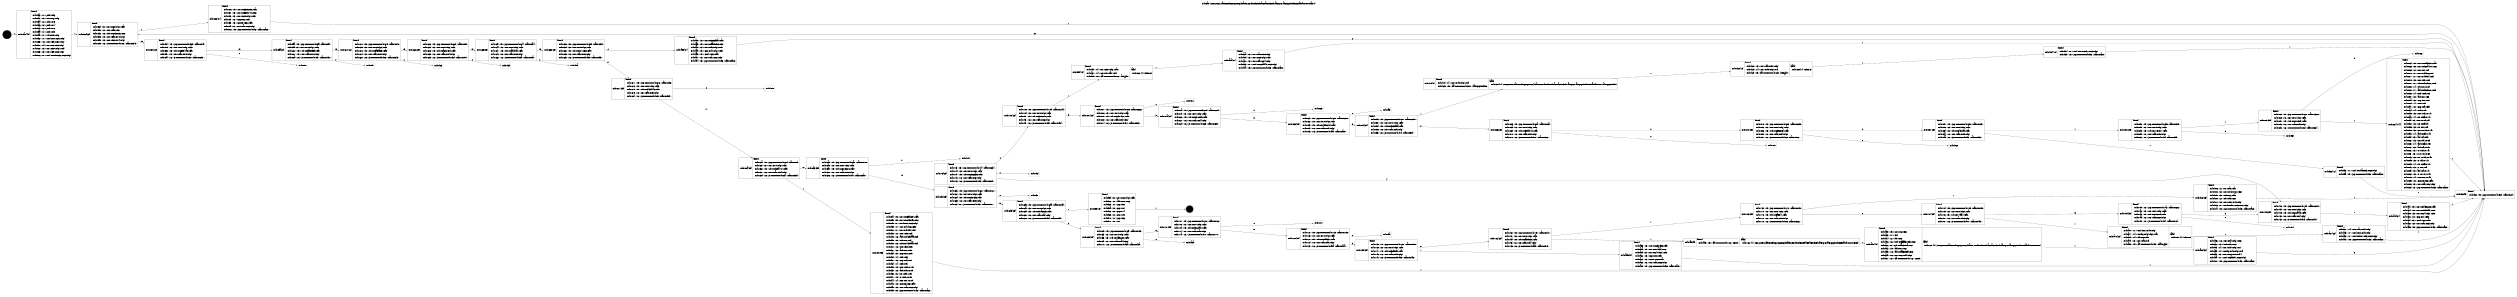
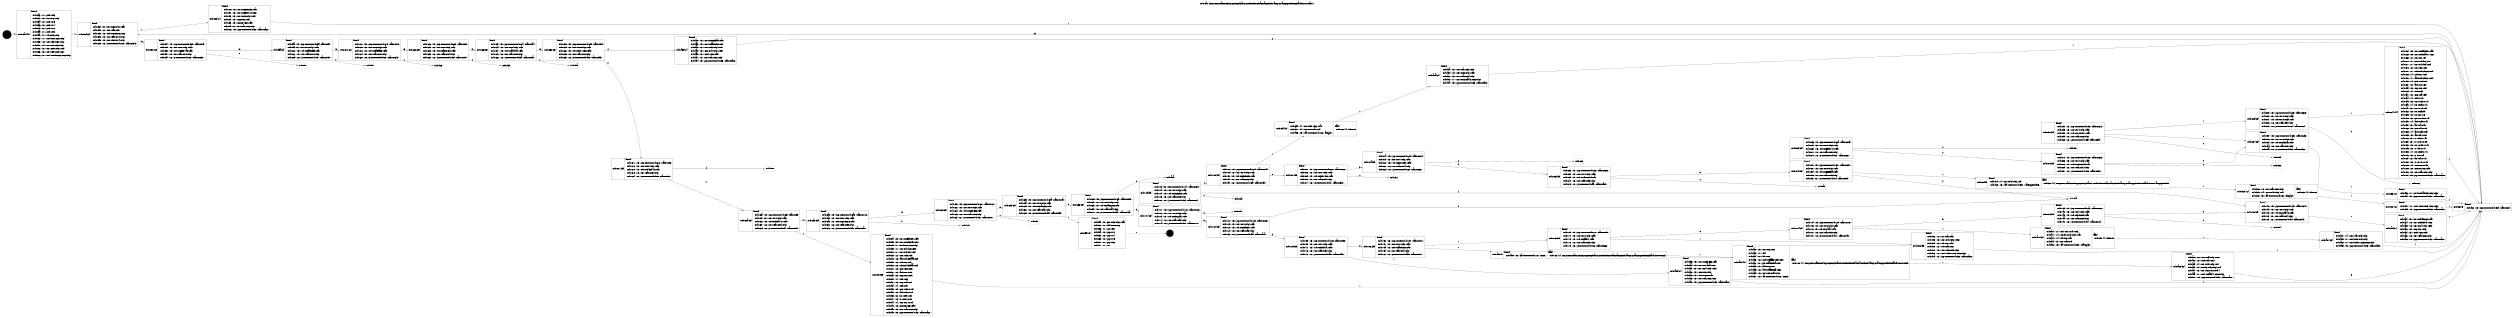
edge "0x40184c [25]" -> "0x401865 [25]": now "0x40184c [25]" -> "0x401fba"
edge "0x401897 [25]" -> "0x4018b0 [25]": reversed
